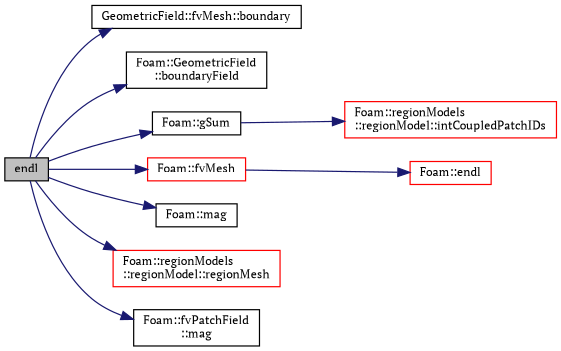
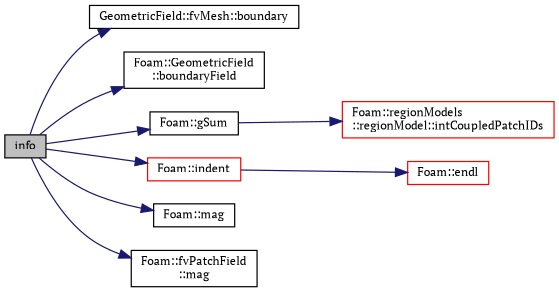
node "endl": label "endl" -> "info"
node "Foam::fvMesh": label "Foam::fvMesh" -> "Foam::indent"
node "Foam::regionModels ::regionModel::regionMesh": removed
